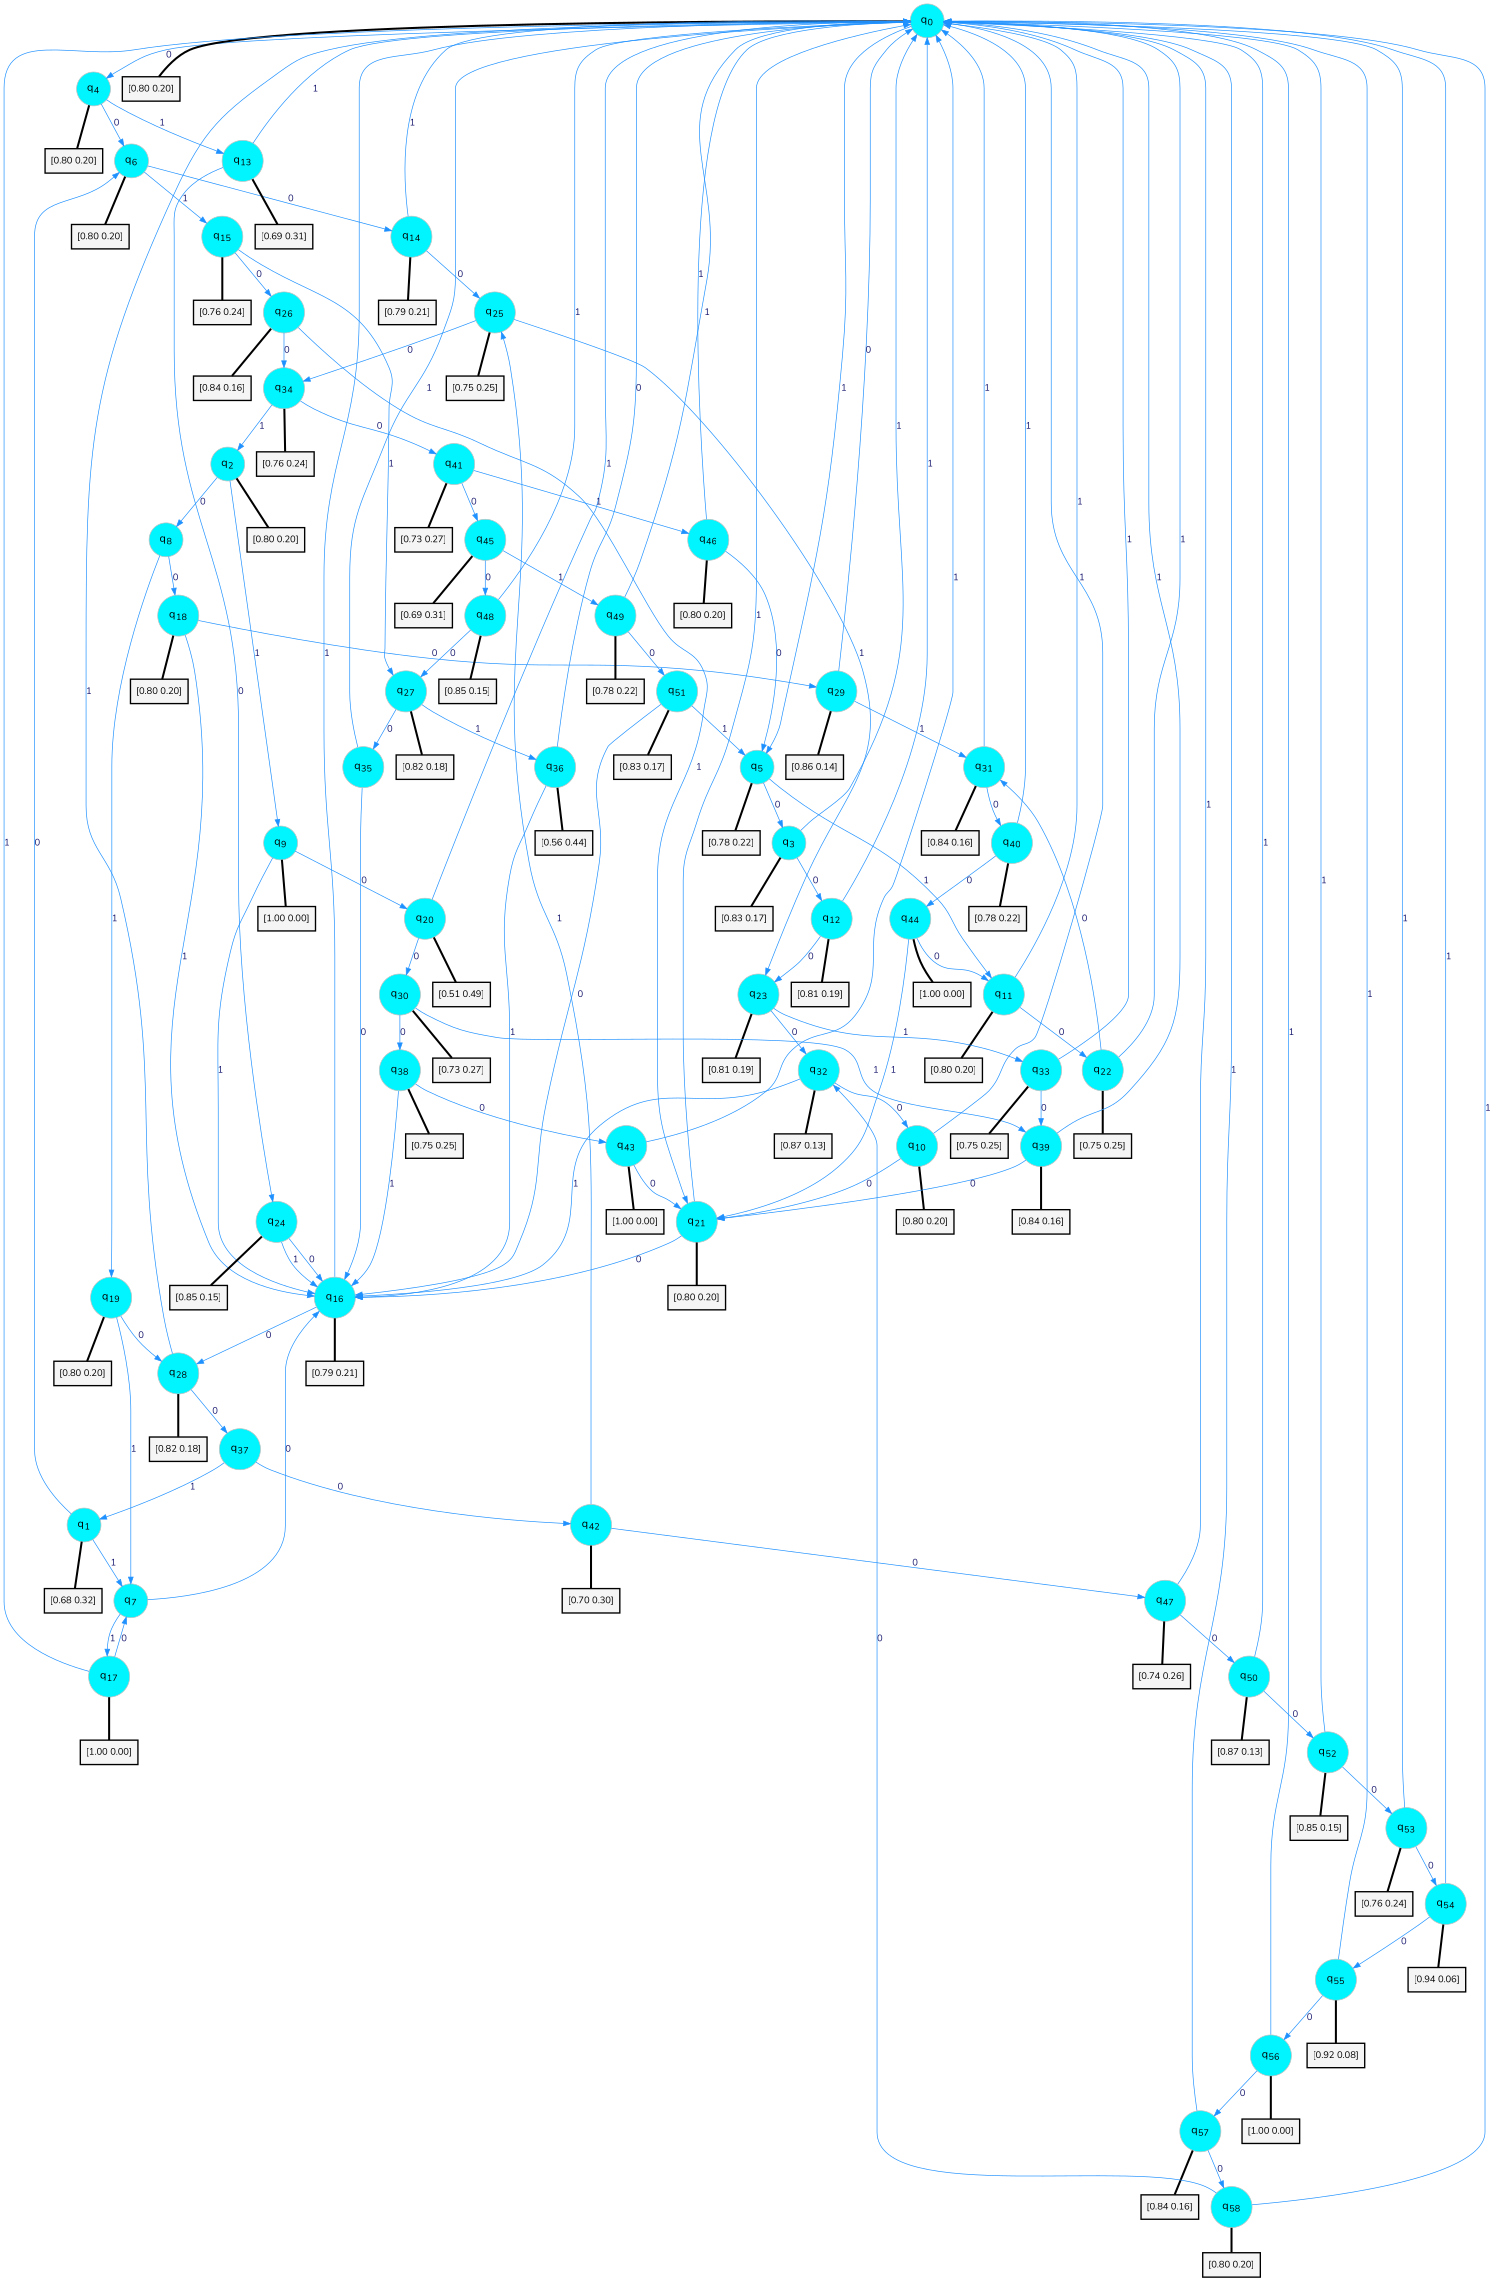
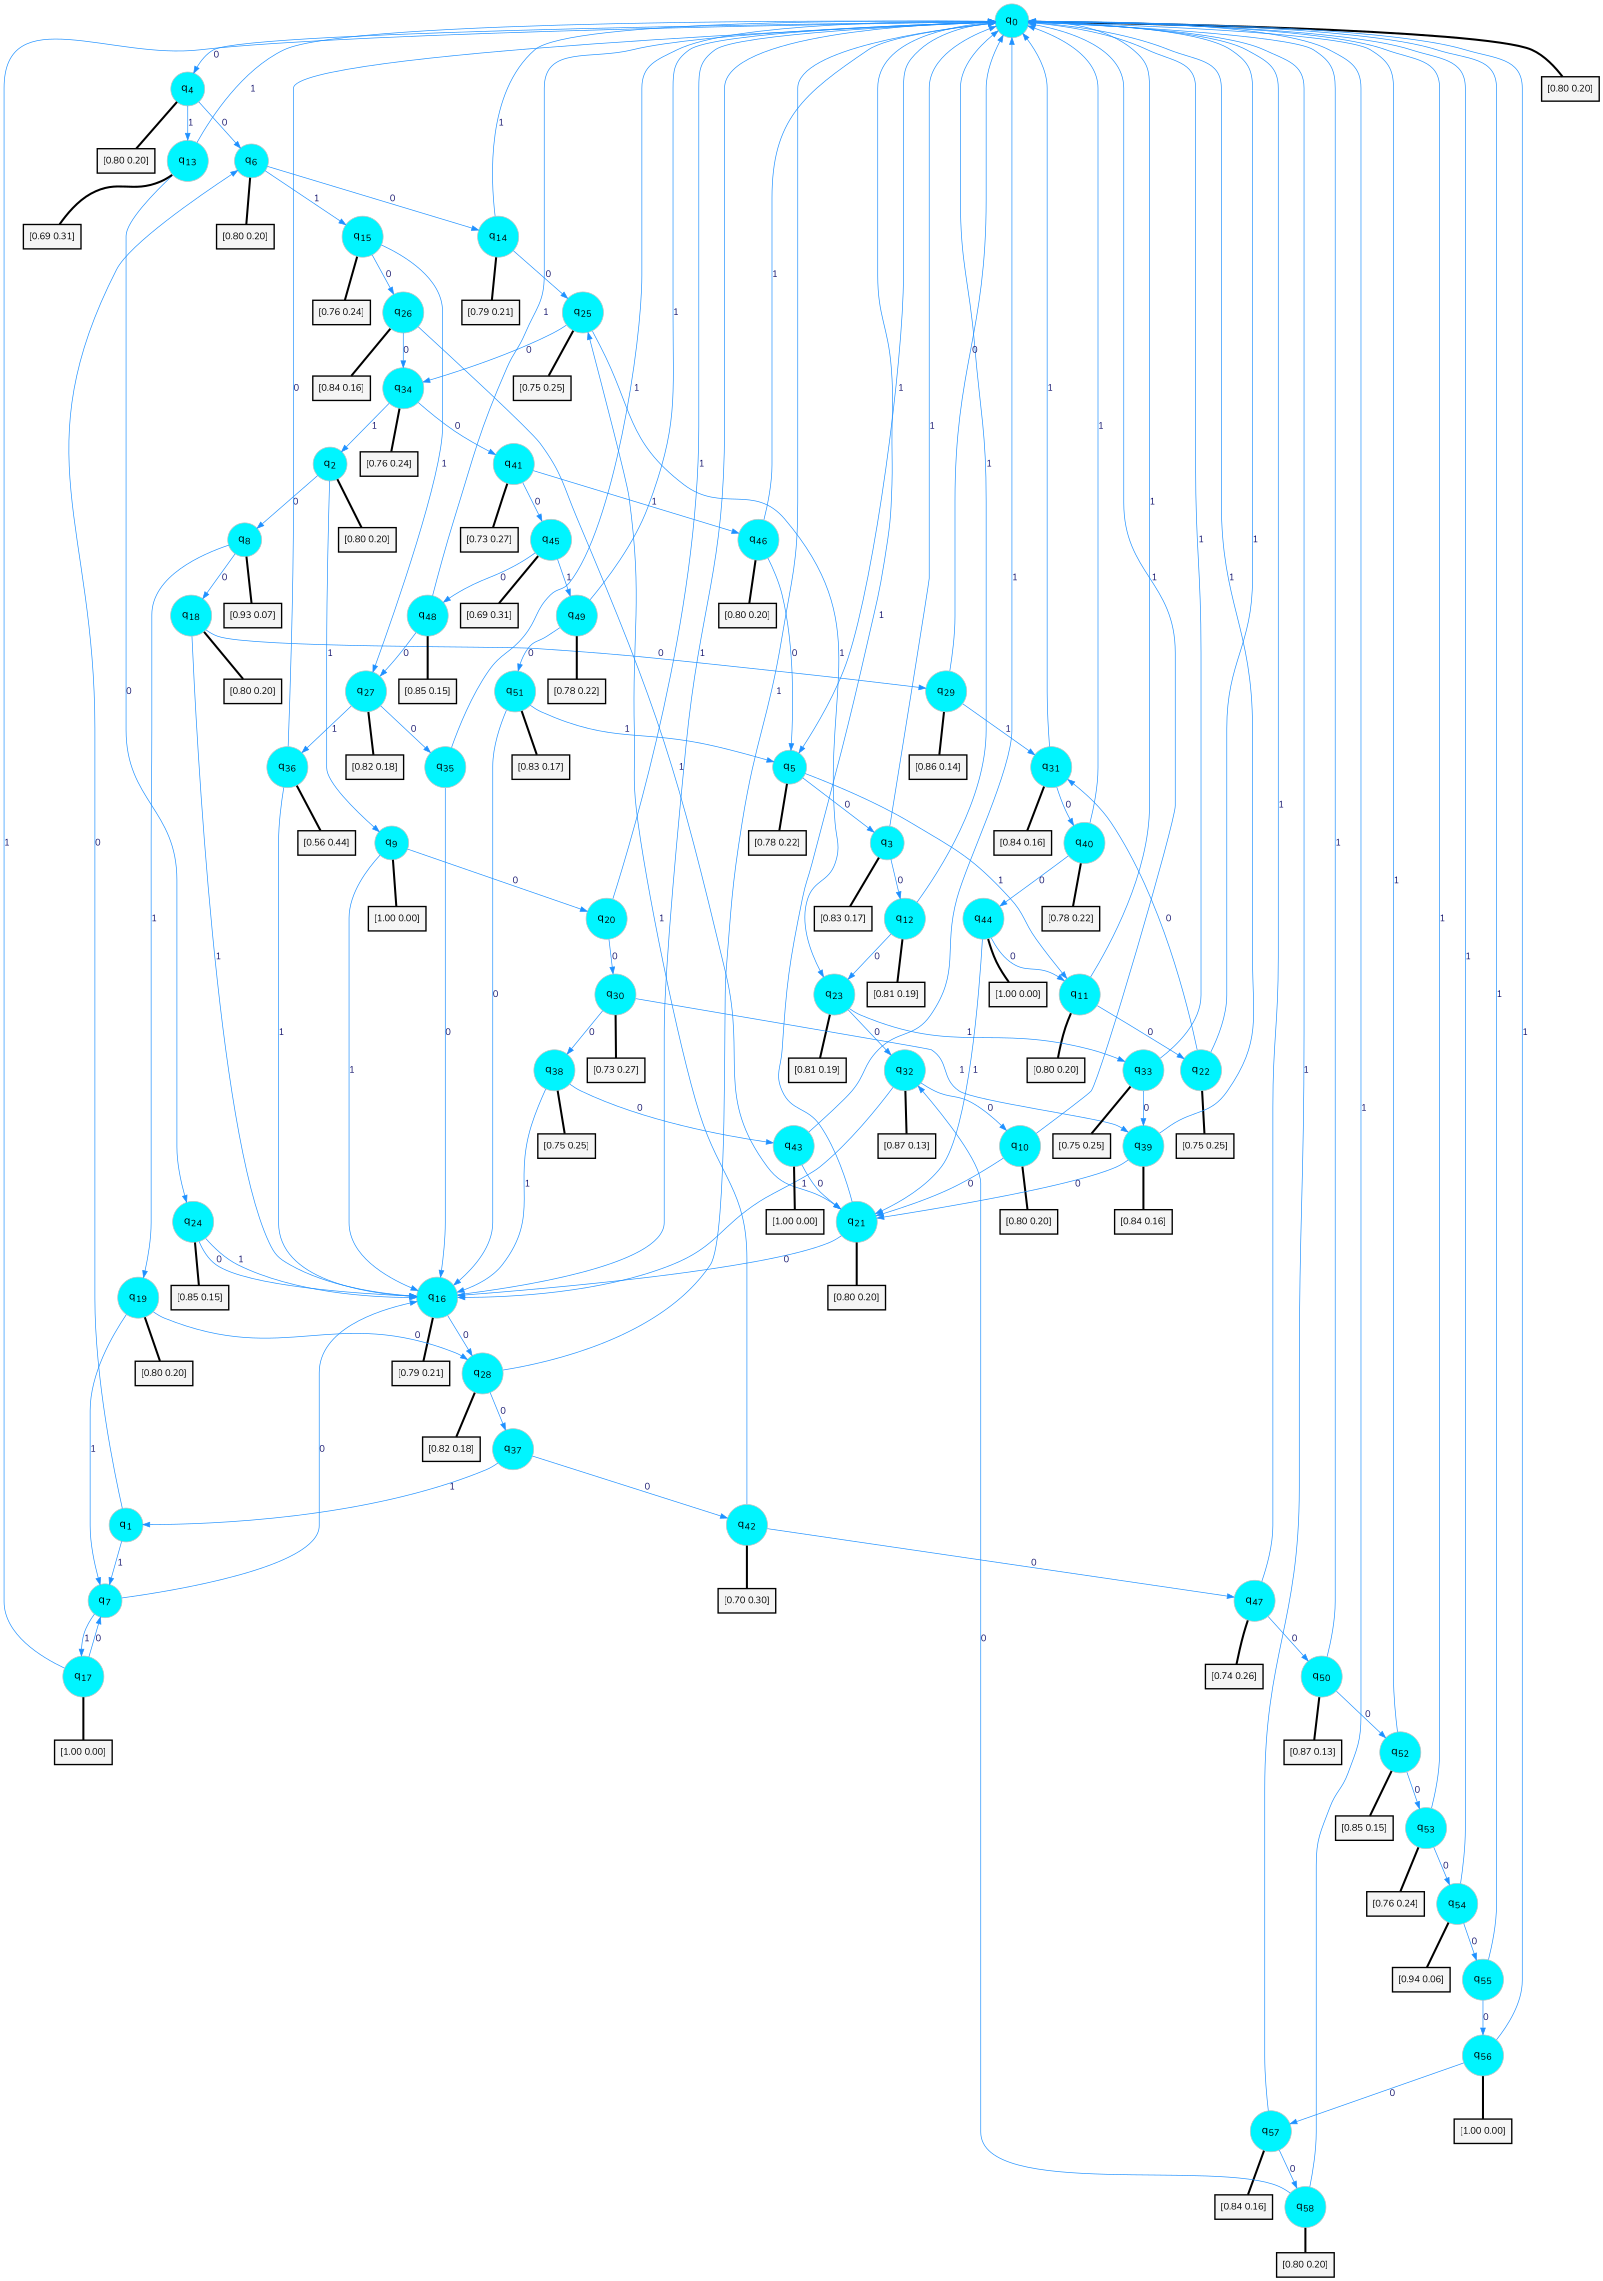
node "[0.93 0.07]": added
node "[0.51 0.49]": removed
node "[0.68 0.32]": removed
node "[0.92 0.08]": removed
